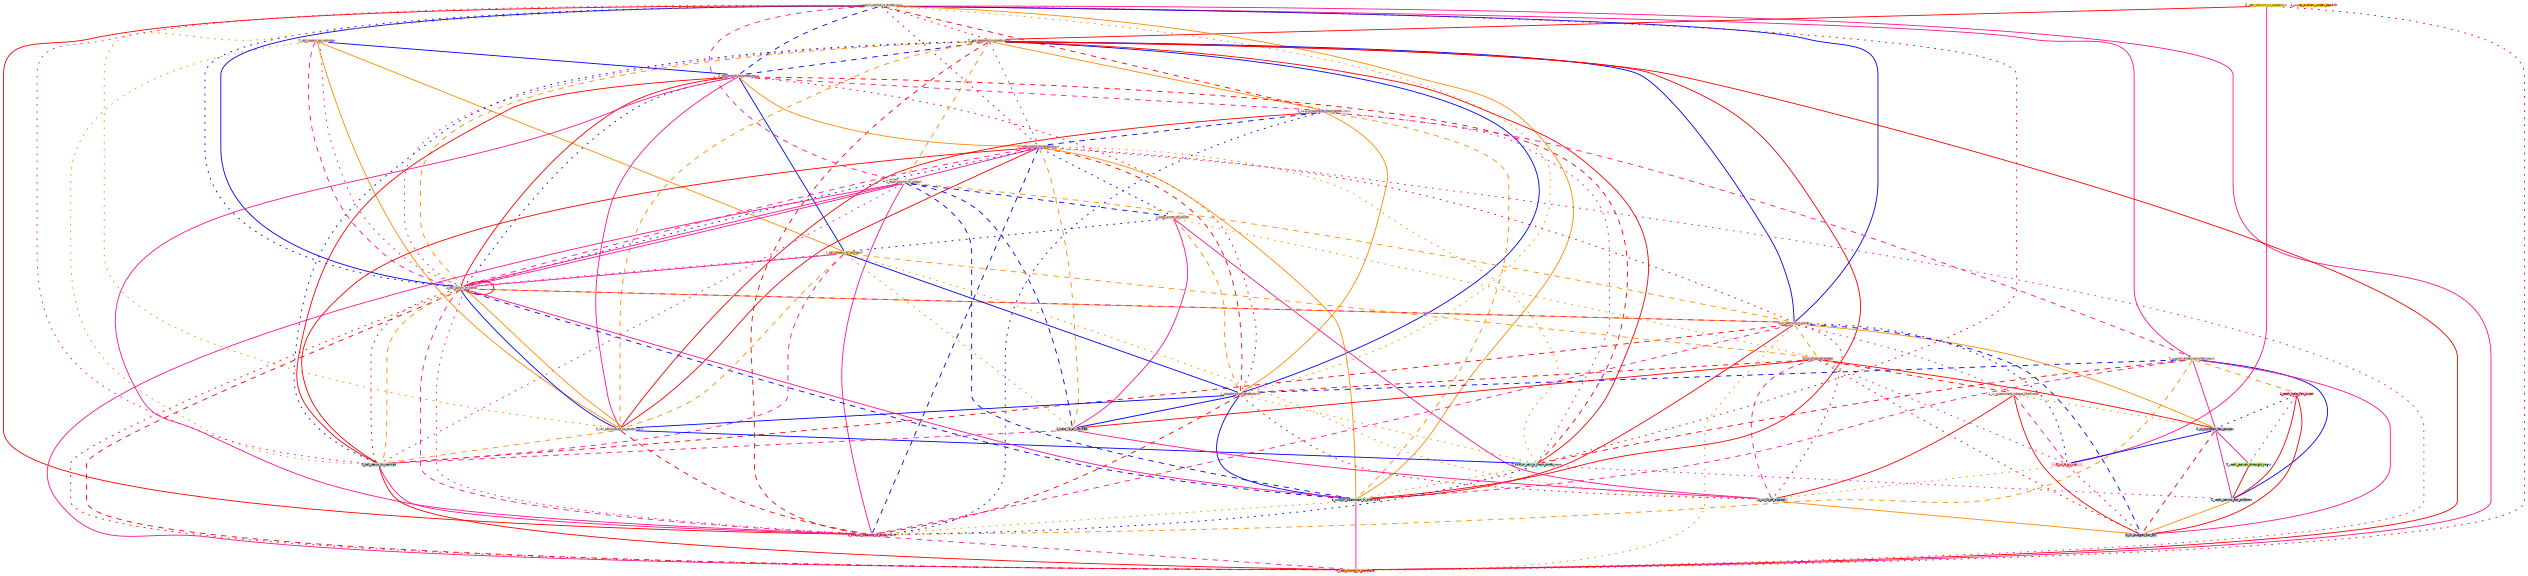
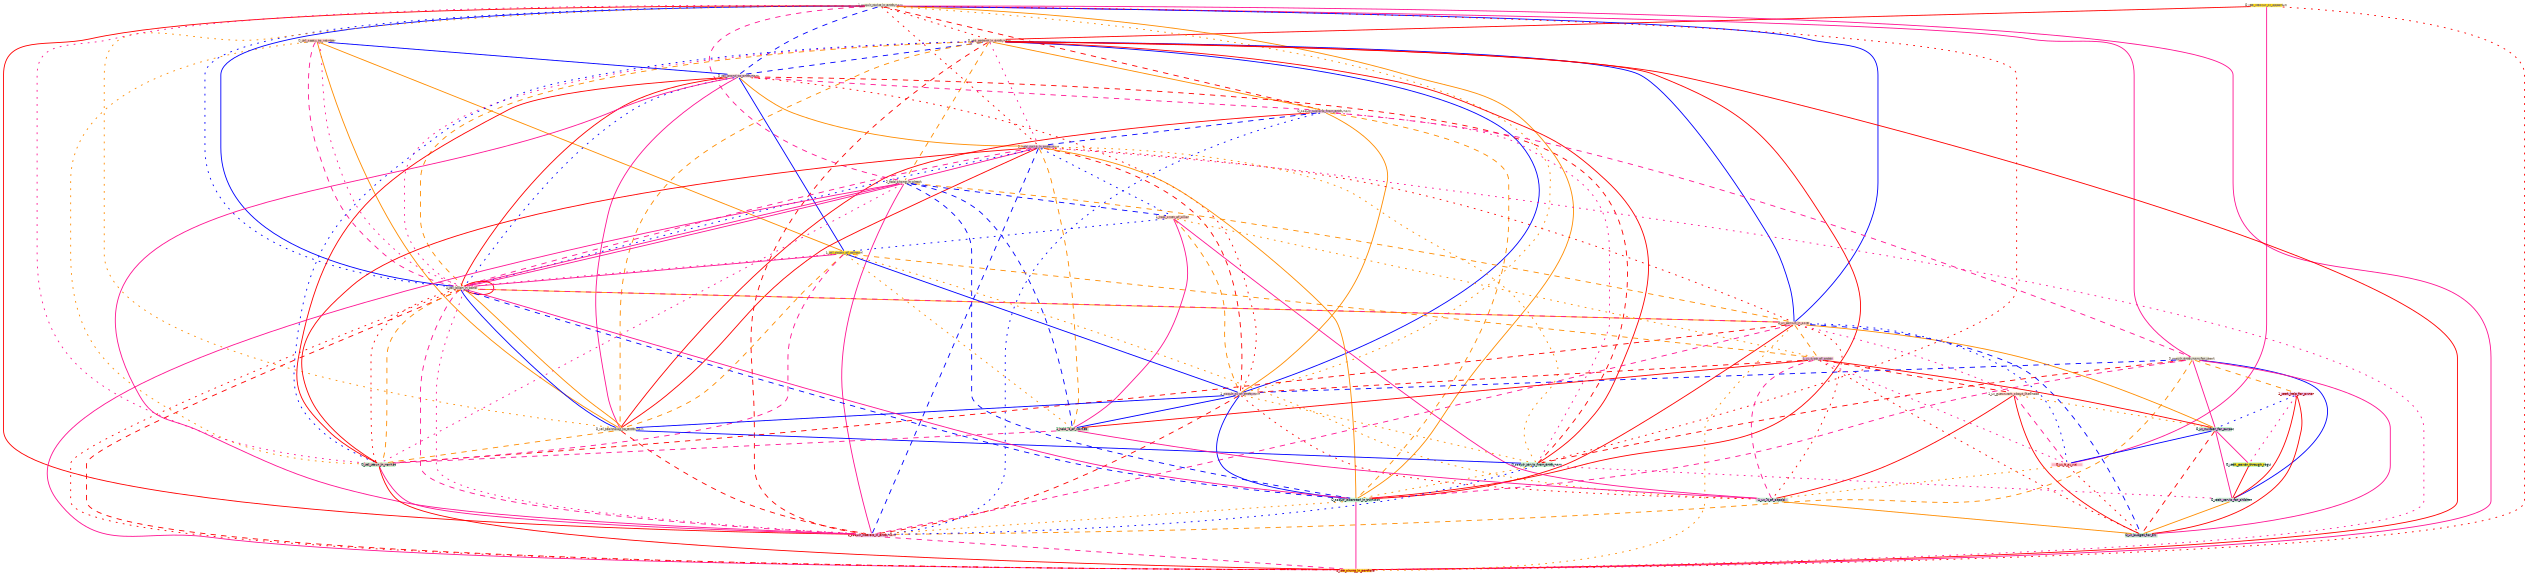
node "1_usurp_author_under_doctrin": removed
node "1_seek_help_for_asset": label "1_seek_help_for_asset" -> "1_seek_help_for_owner"
node "6_acquir_laboratori_in_transact": label "6_acquir_laboratori_in_transact" -> "0_acquir_laboratori_in_transact"
